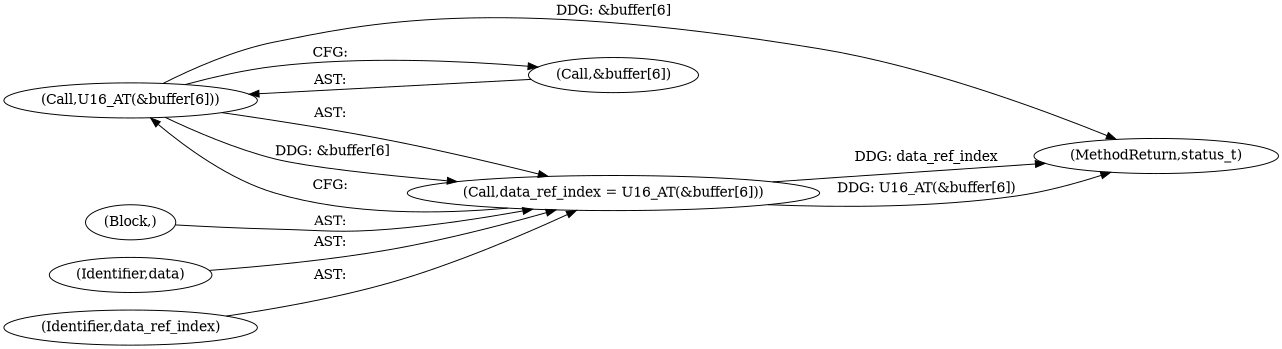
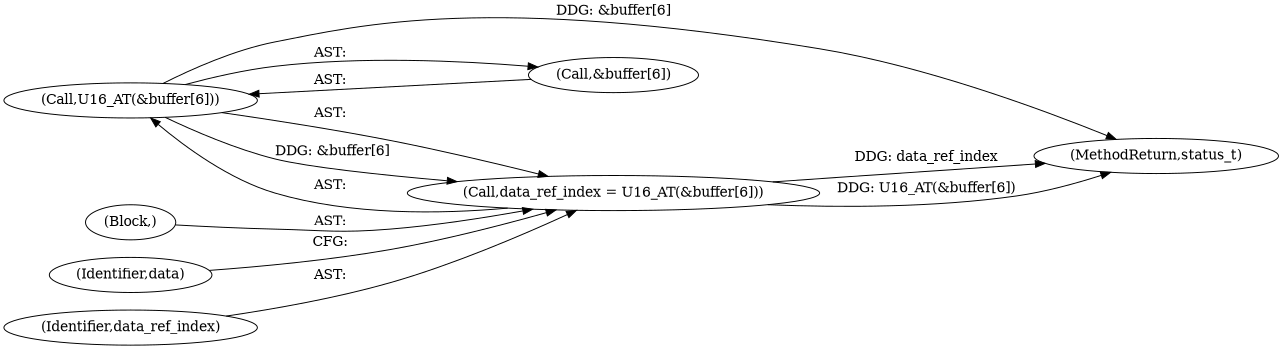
edge "(Call,U16_AT(&buffer[6]))" -> "(Call,&buffer[6])": label "CFG: " -> "AST: "
edge "(Call,data_ref_index = U16_AT(&buffer[6]))" -> "(Call,U16_AT(&buffer[6]))": label "CFG: " -> "AST: "
edge "(Identifier,data)" -> "(Call,data_ref_index = U16_AT(&buffer[6]))": label "AST: " -> "CFG: "
